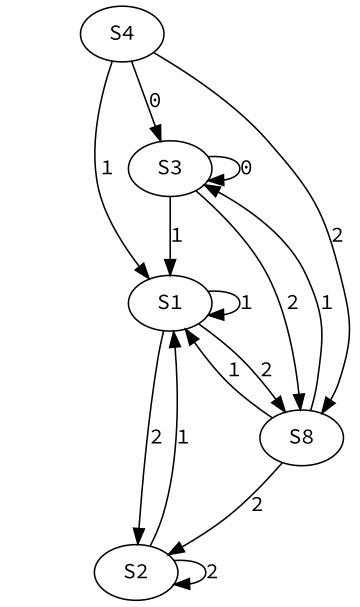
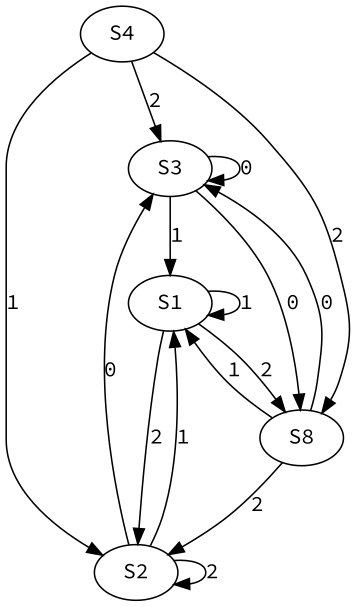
edge "S4" -> "S3": label "0" -> "2"
edge "S4" -> "S1": now "S4" -> "S2"
edge "S3" -> "S8": label "2" -> "0"
edge "S8" -> "S3": label "1" -> "0"
edge "S2" -> "S3": added, label "0"
